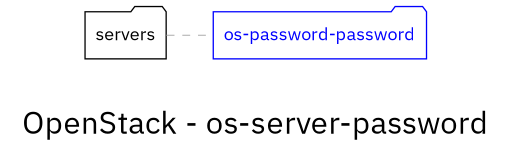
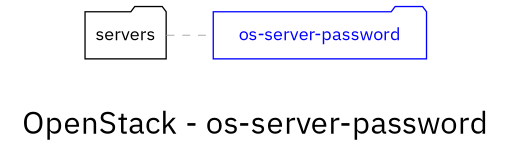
node "os-password-password": label "os-password-password" -> "os-server-password"
